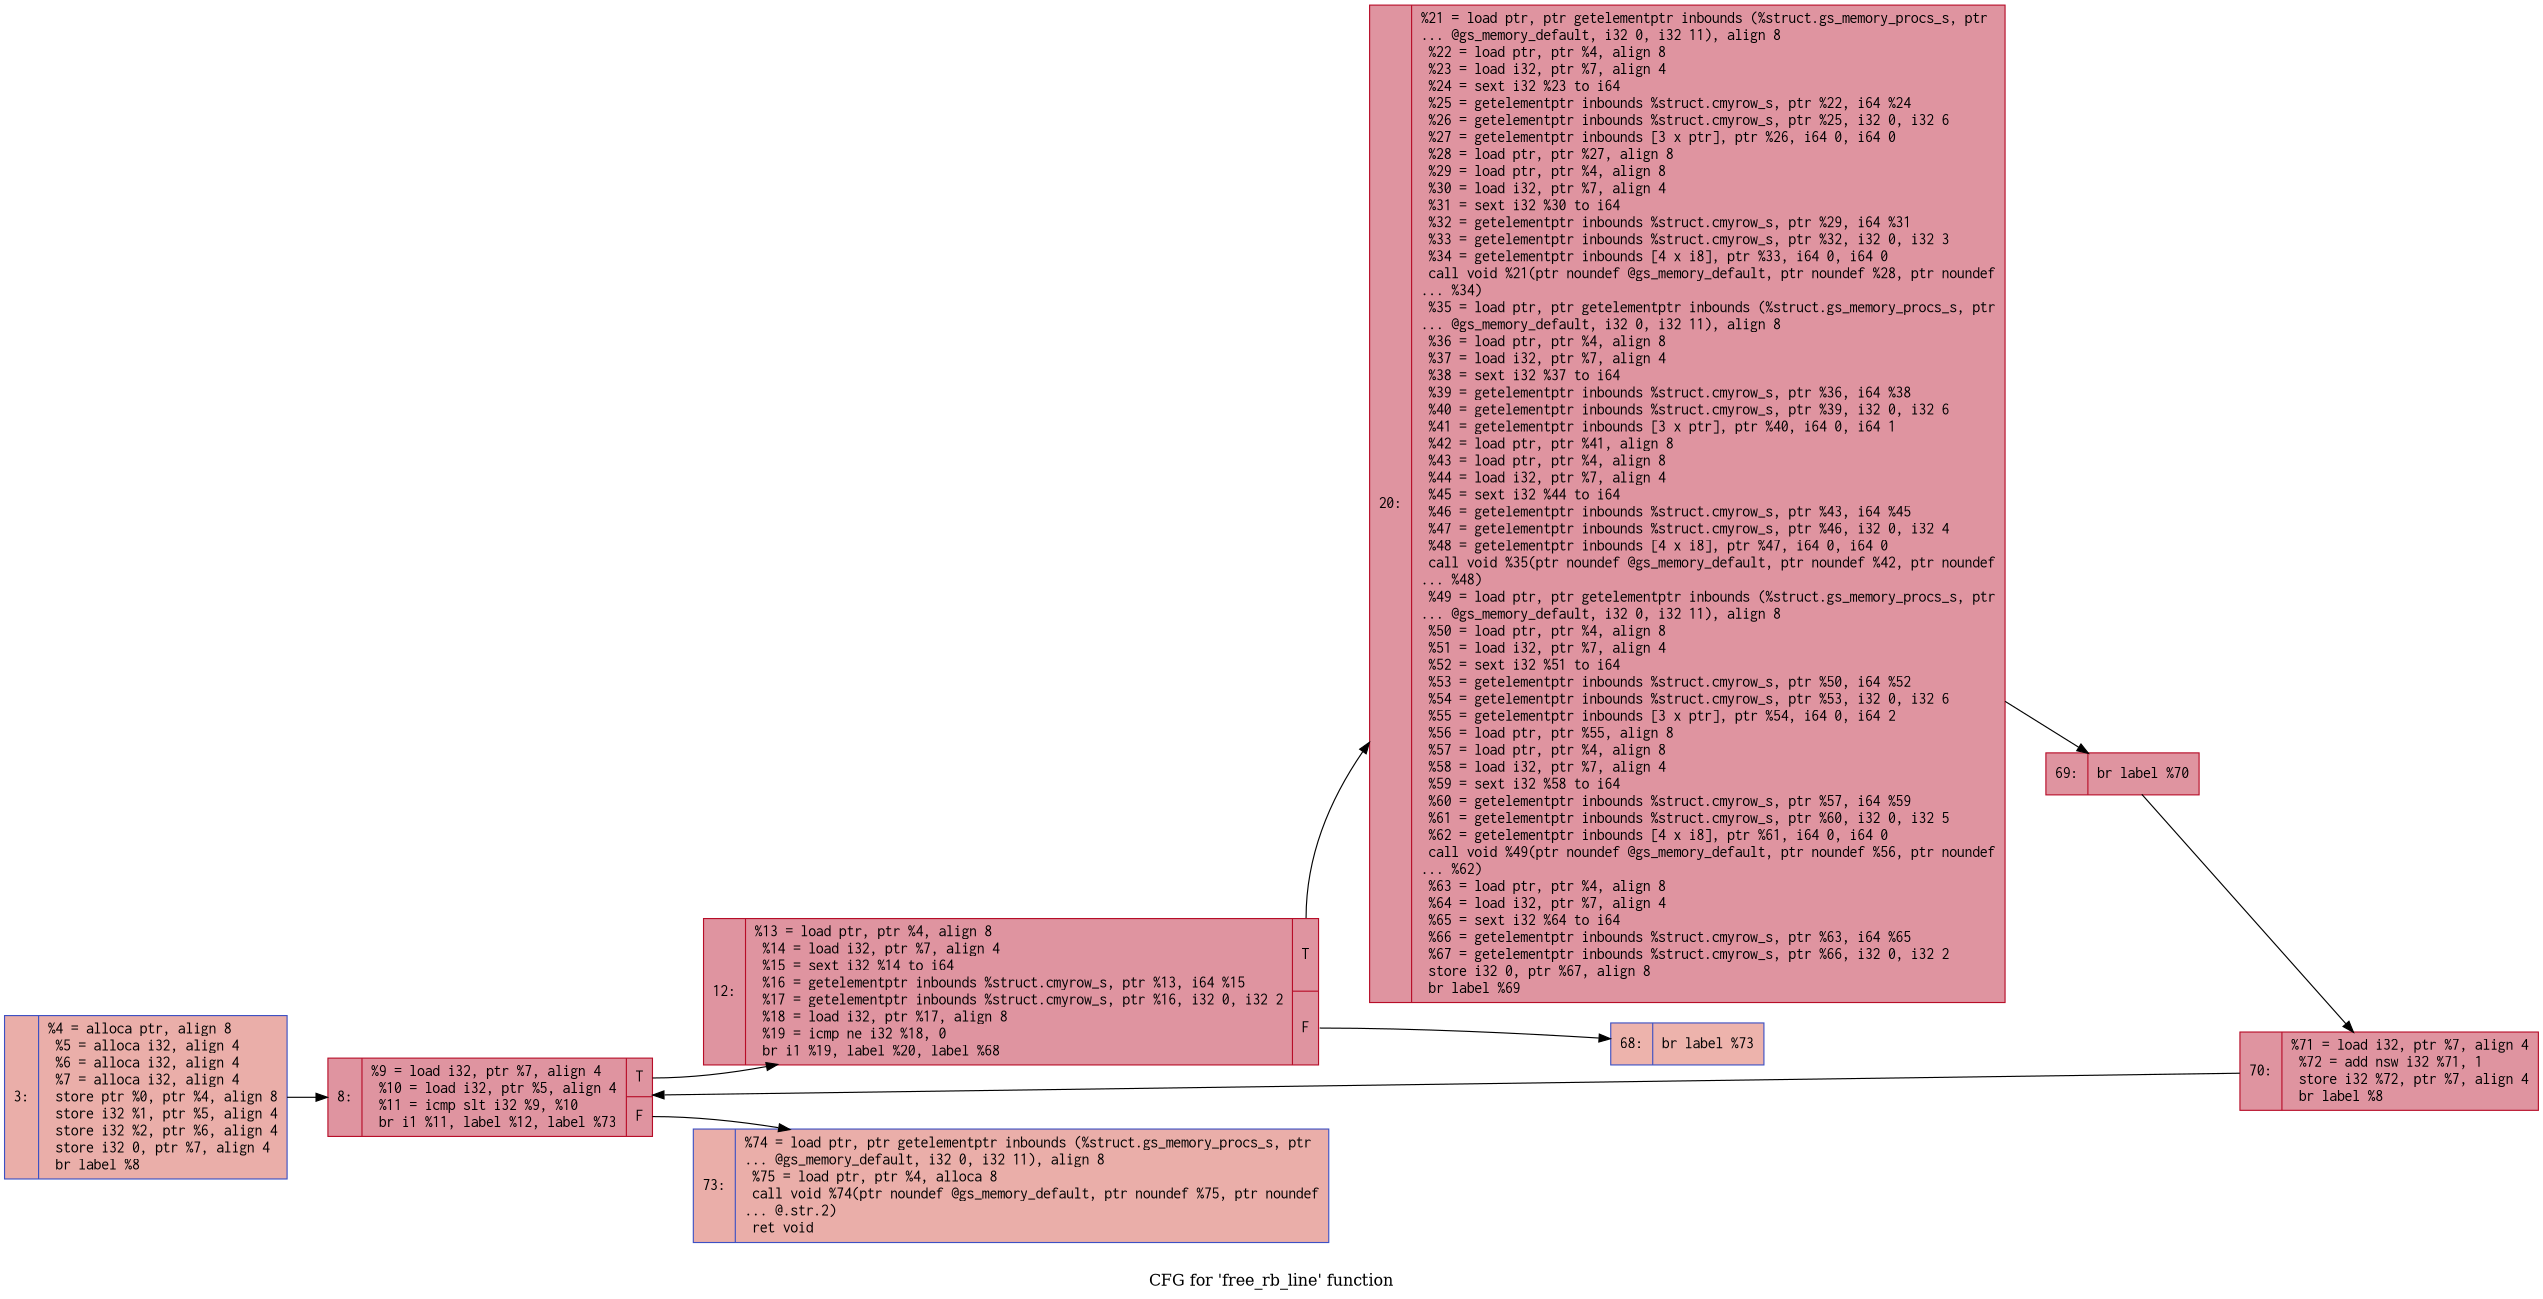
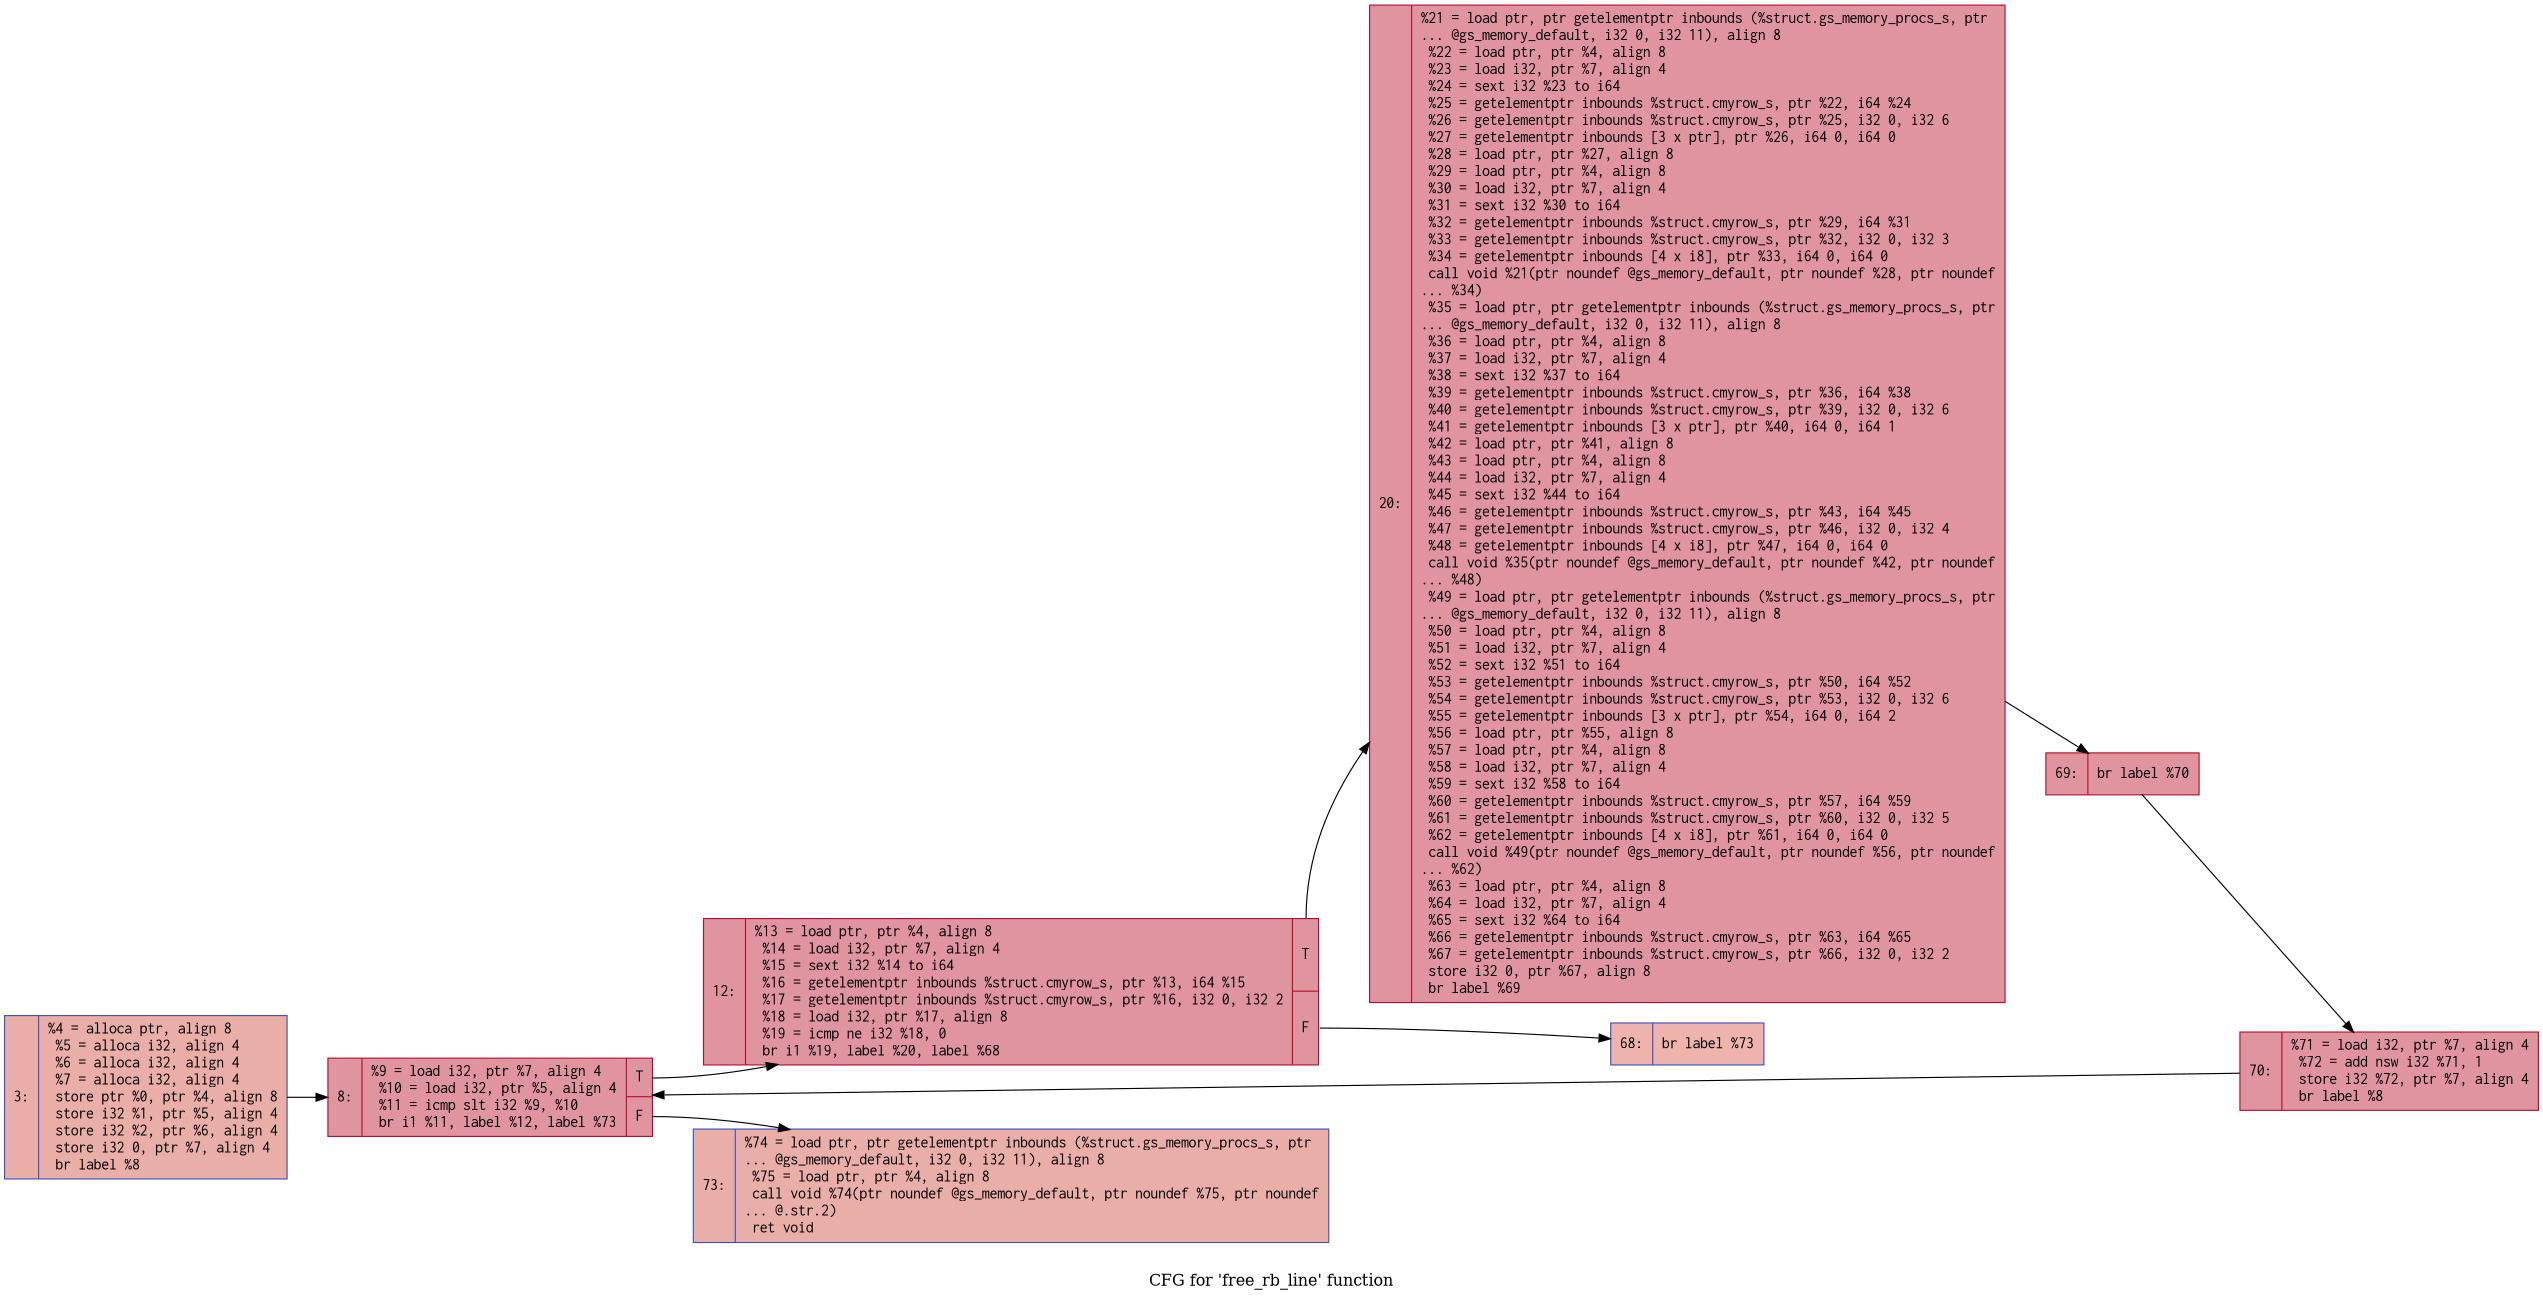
node "73:": text "%75 = load ptr, ptr %4, alloca 8" -> "%75 = load ptr, ptr %4, align 8"
